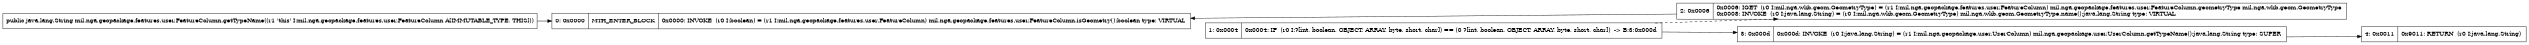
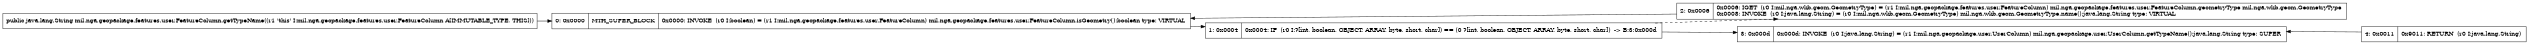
node "0: 0x0000": text "MTH_ENTER_BLOCK" -> "MTH_SUPER_BLOCK"
edge "0: 0x0000" -> "1: 0x0004": added
edge "3: 0x000d" -> "4: 0x0011": reversed
